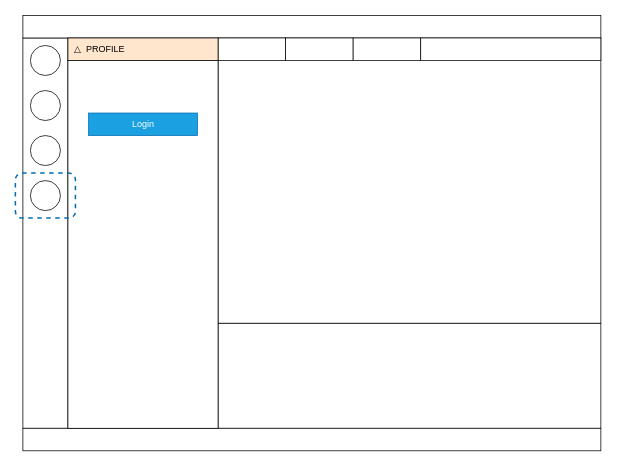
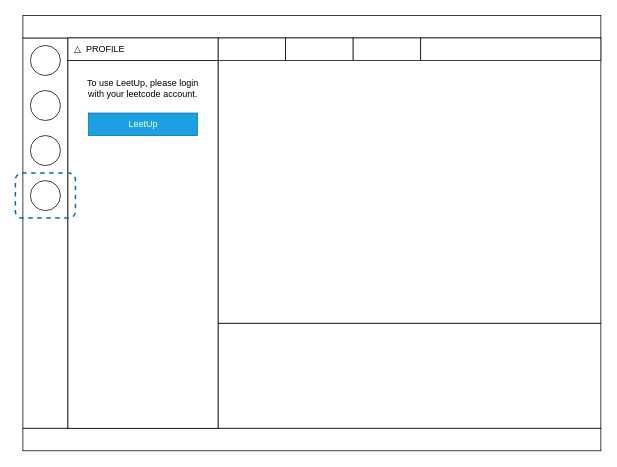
node "△ PROFILE": fillcolor #ffe6cc -> #ffffff
node "To use LeetUp, please login with your leetcode account.": added
node "Login": label "Login" -> "LeetUp"
